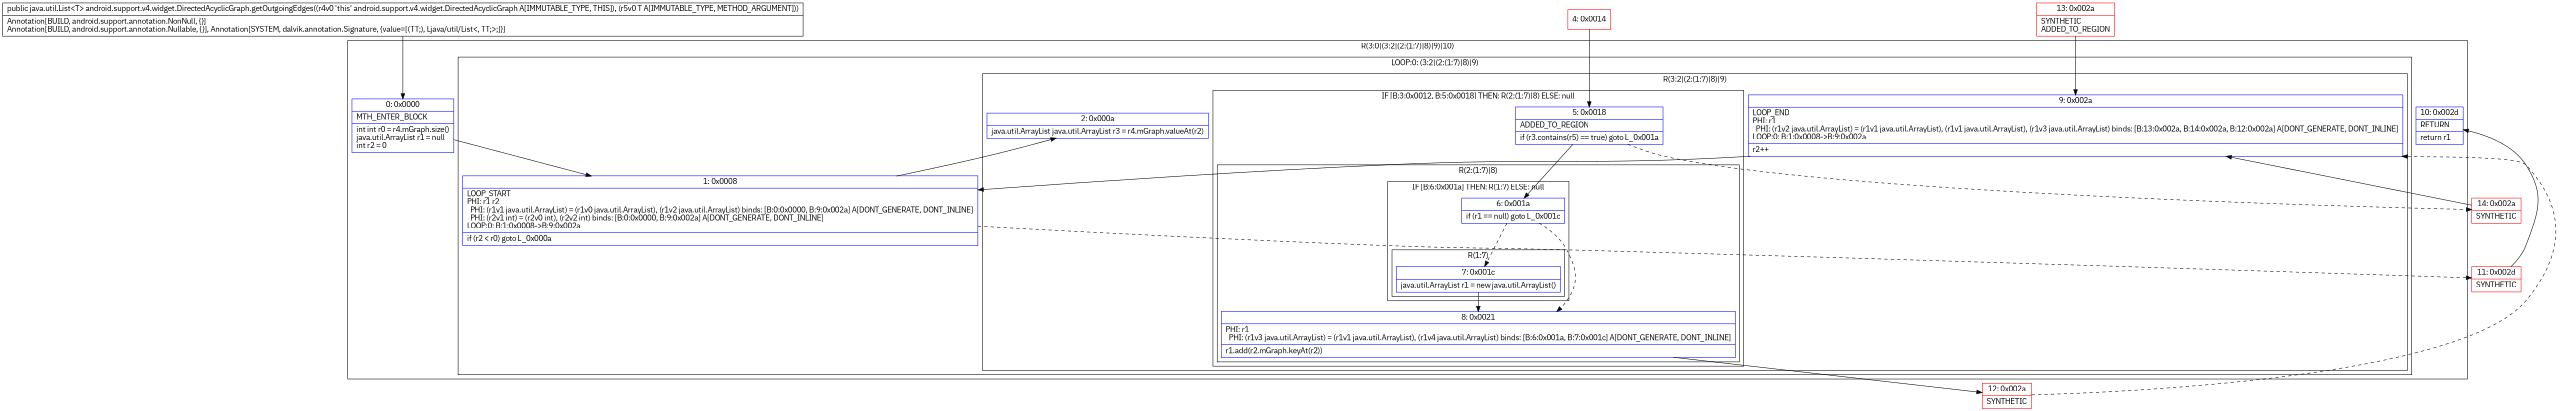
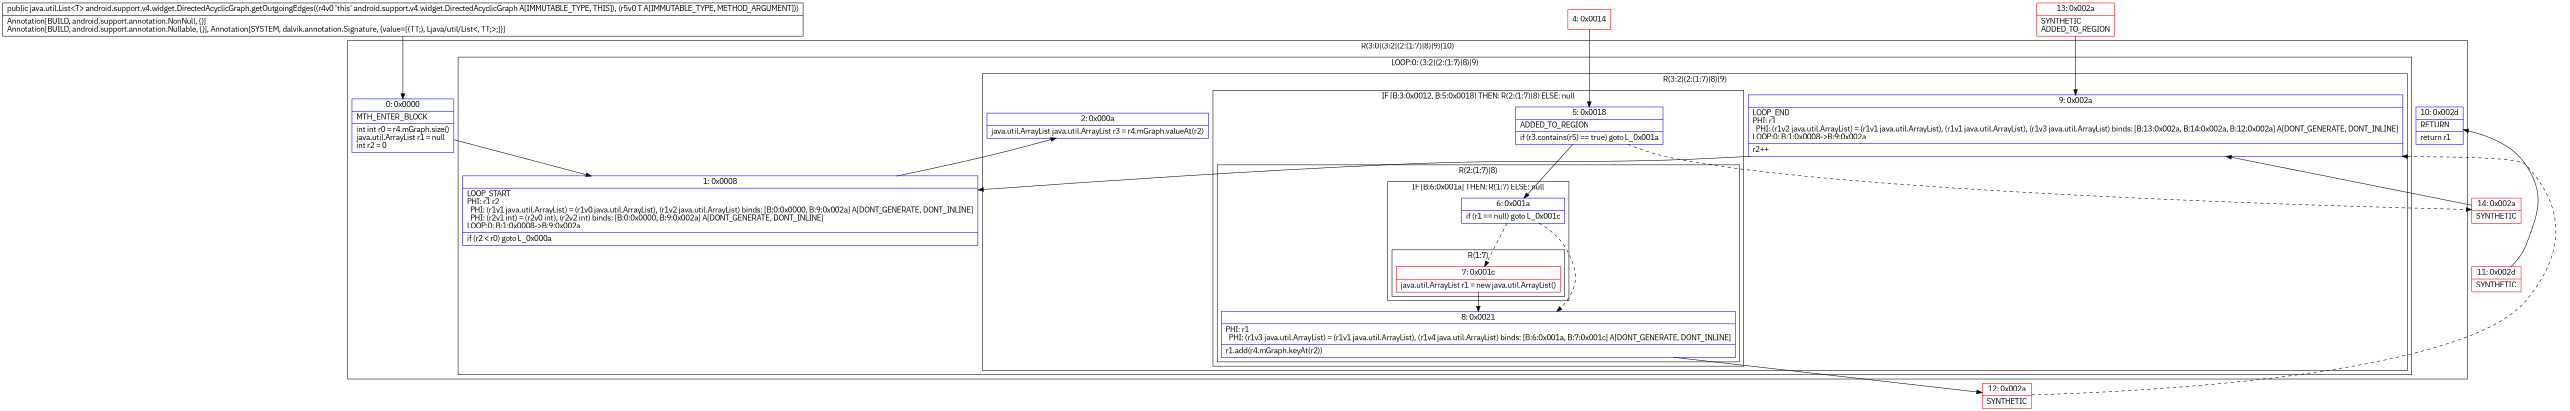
edge "1: 0x0008" -> "11: 0x002d": removed
node "7: 0x001c": color blue -> red
node "8: 0x0021": text "r1.add(r2.mGraph.keyAt(r2))" -> "r1.add(r4.mGraph.keyAt(r2))"
